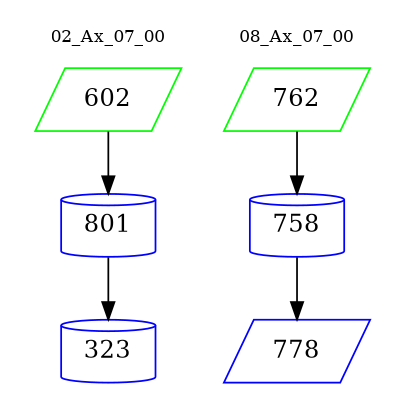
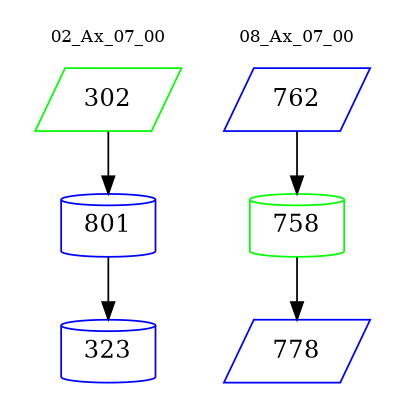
node "602": label "602" -> "302"
node "762": color green -> blue
node "758": color blue -> green
